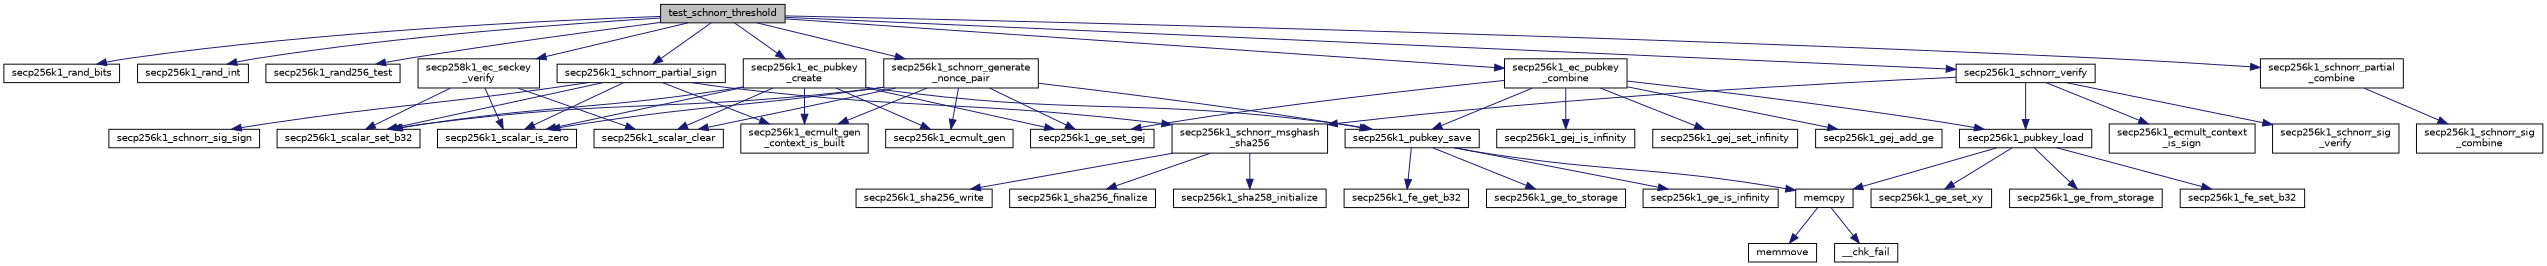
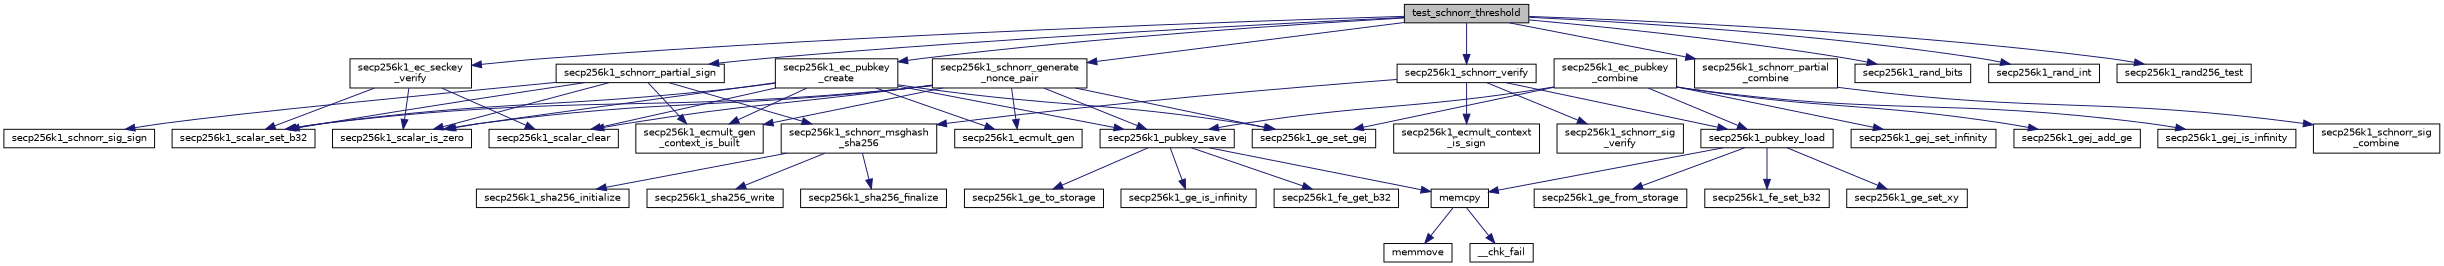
edge "test_schnorr_threshold" -> "secp256k1_ec_pubkey _combine": removed
node "secp258k1_ec_seckey _verify": label "secp258k1_ec_seckey _verify" -> "secp256k1_ec_seckey _verify"
node "secp256k1_sha258_initialize": label "secp256k1_sha258_initialize" -> "secp256k1_sha256_initialize"
